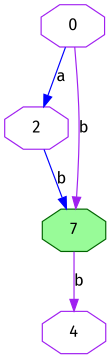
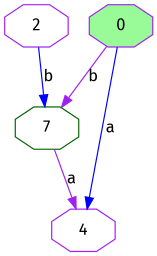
node "0": fillcolor white -> palegreen
edge "0" -> "2": now "0" -> "4"
node "7": fillcolor palegreen -> white
edge "7" -> "4": label "b" -> "a"
